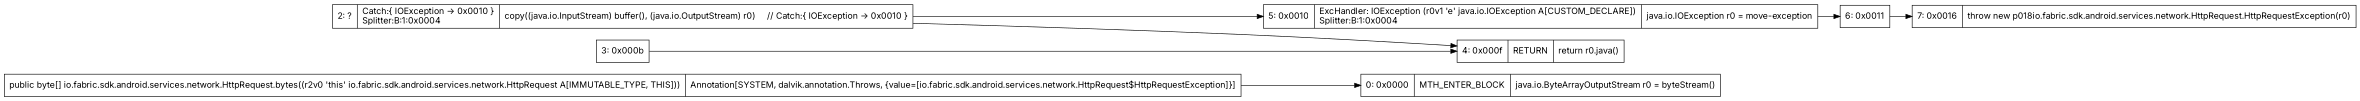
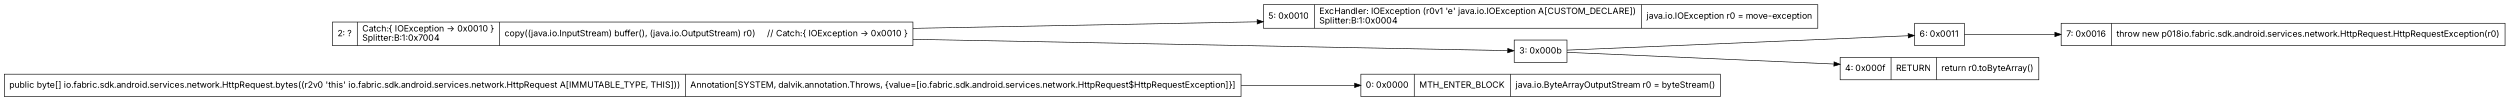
edge "5: 0x0010" -> "6: 0x0011": now "3: 0x000b" -> "6: 0x0011"
node "2: ?": text "Splitter:B:1:0x0004" -> "Splitter:B:1:0x7004"
edge "2: ?" -> "4: 0x000f": now "2: ?" -> "3: 0x000b"
node "4: 0x000f": text "return r0.java()" -> "return r0.toByteArray()"
